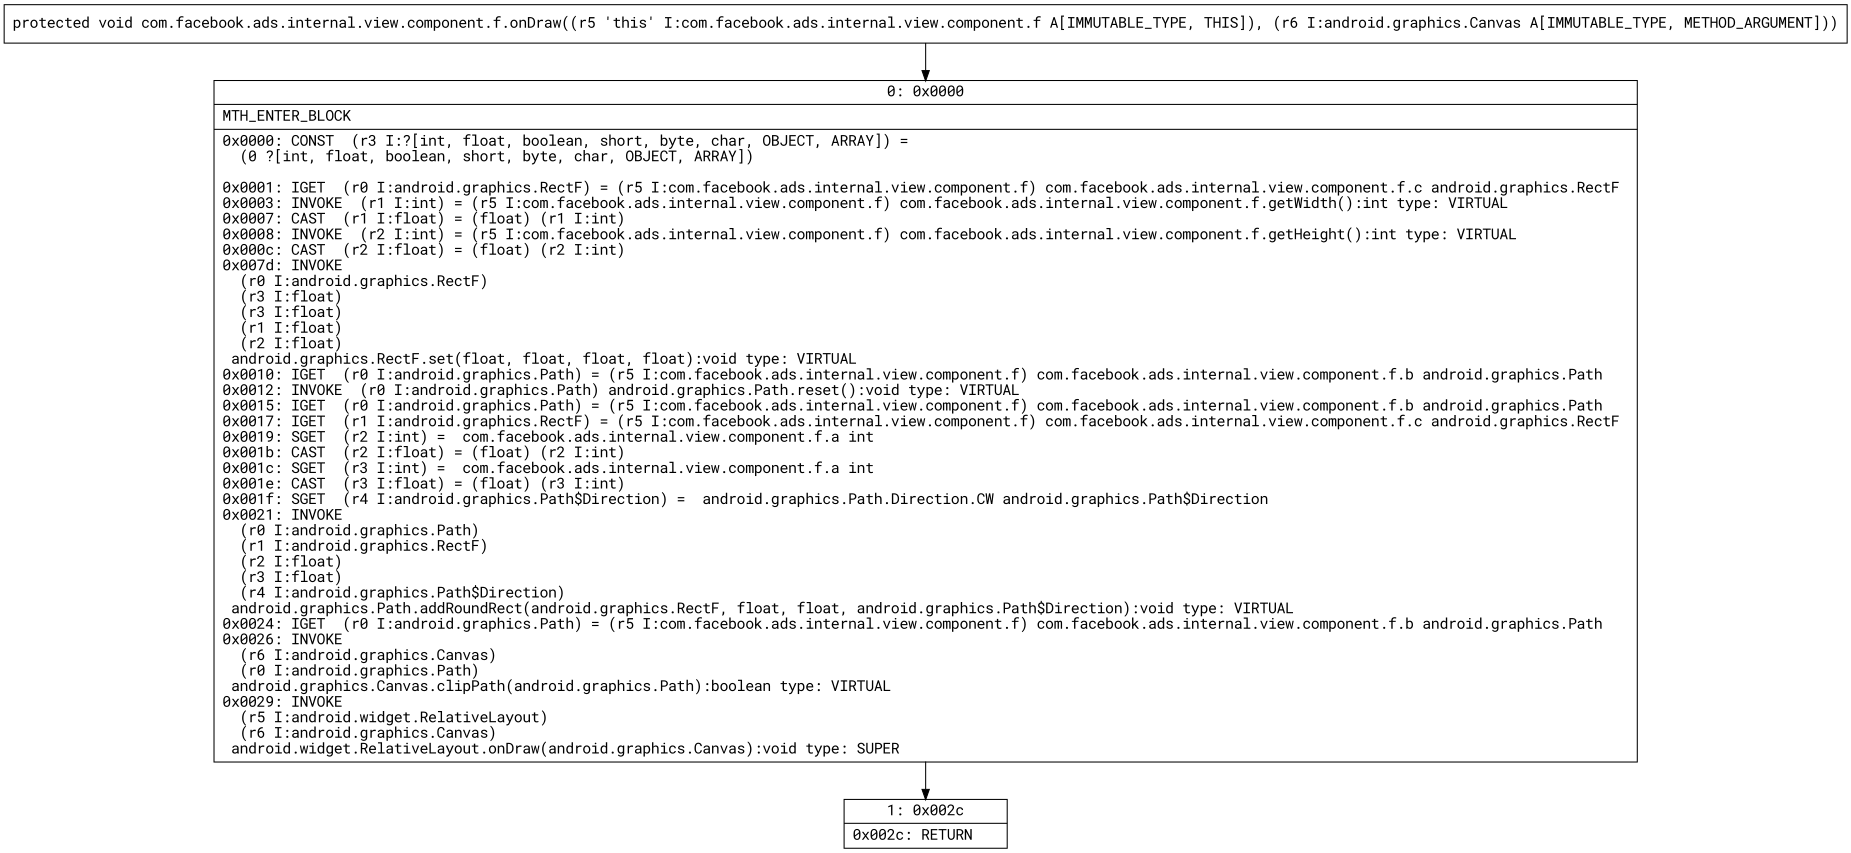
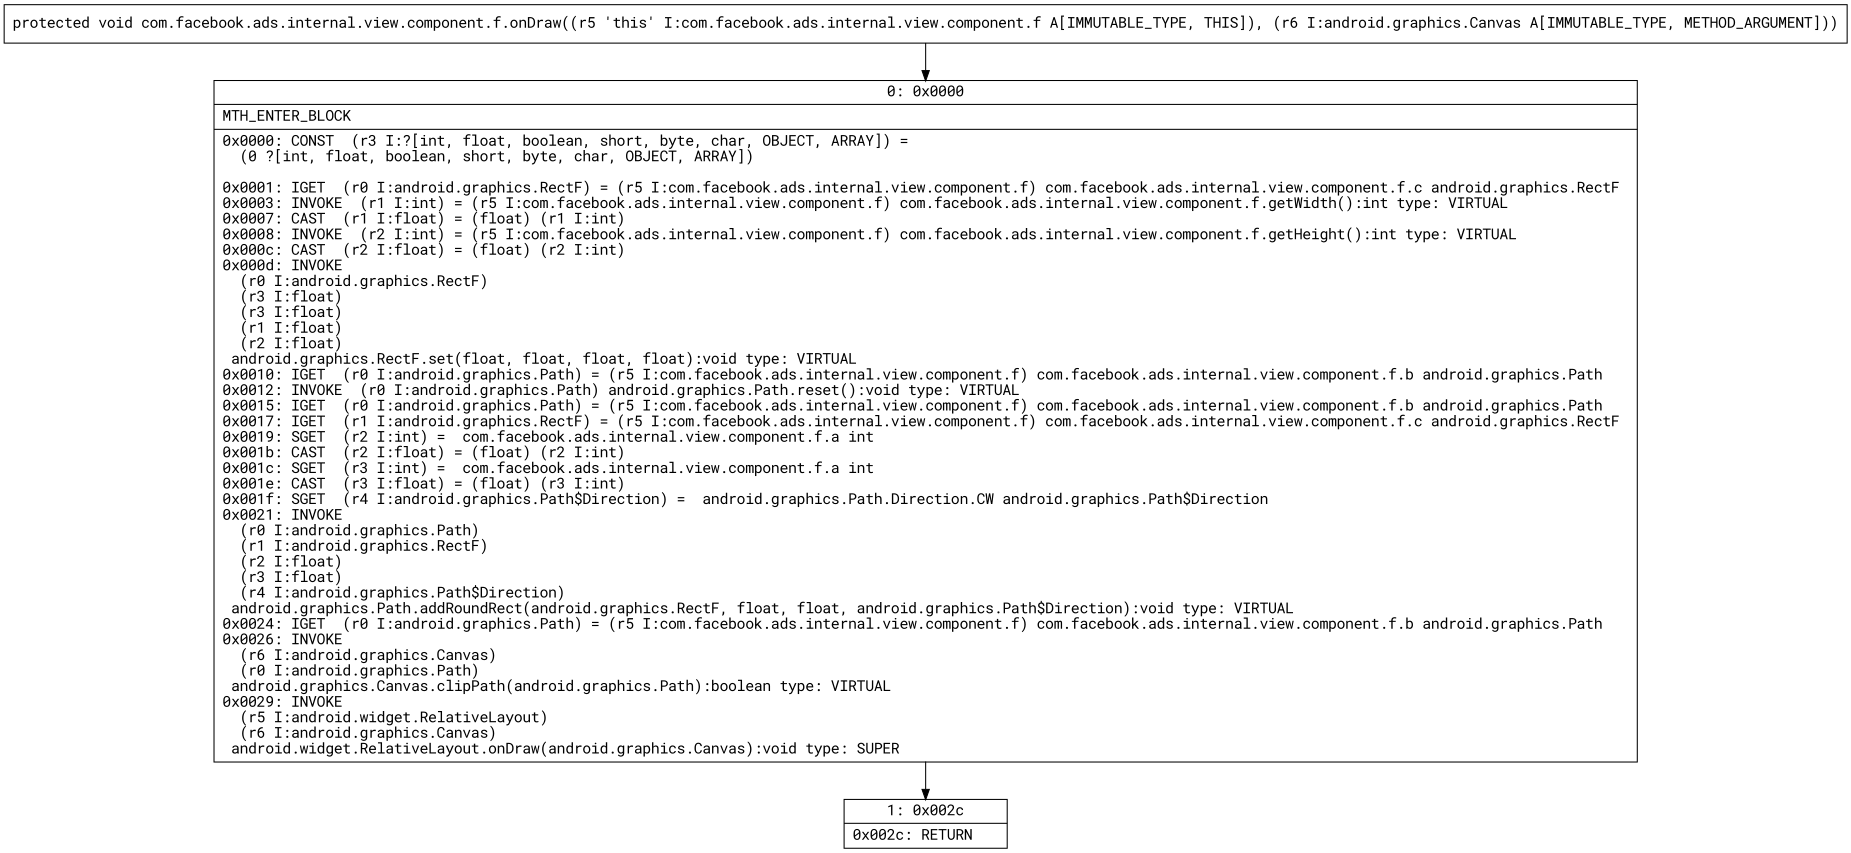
node "0: 0x0000": text "0x007d: INVOKE" -> "0x000d: INVOKE"
